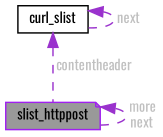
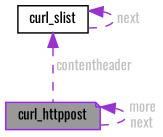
node "slist_httppost": label "slist_httppost" -> "curl_httppost"
